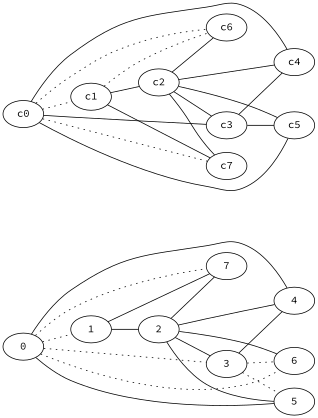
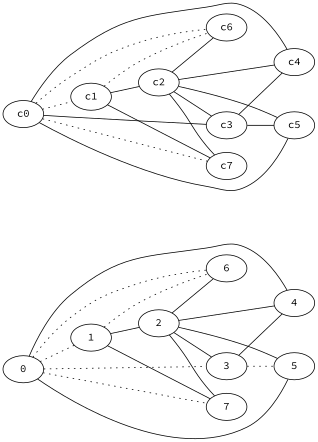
edge "6" -- "3": now "6" -- "1"
